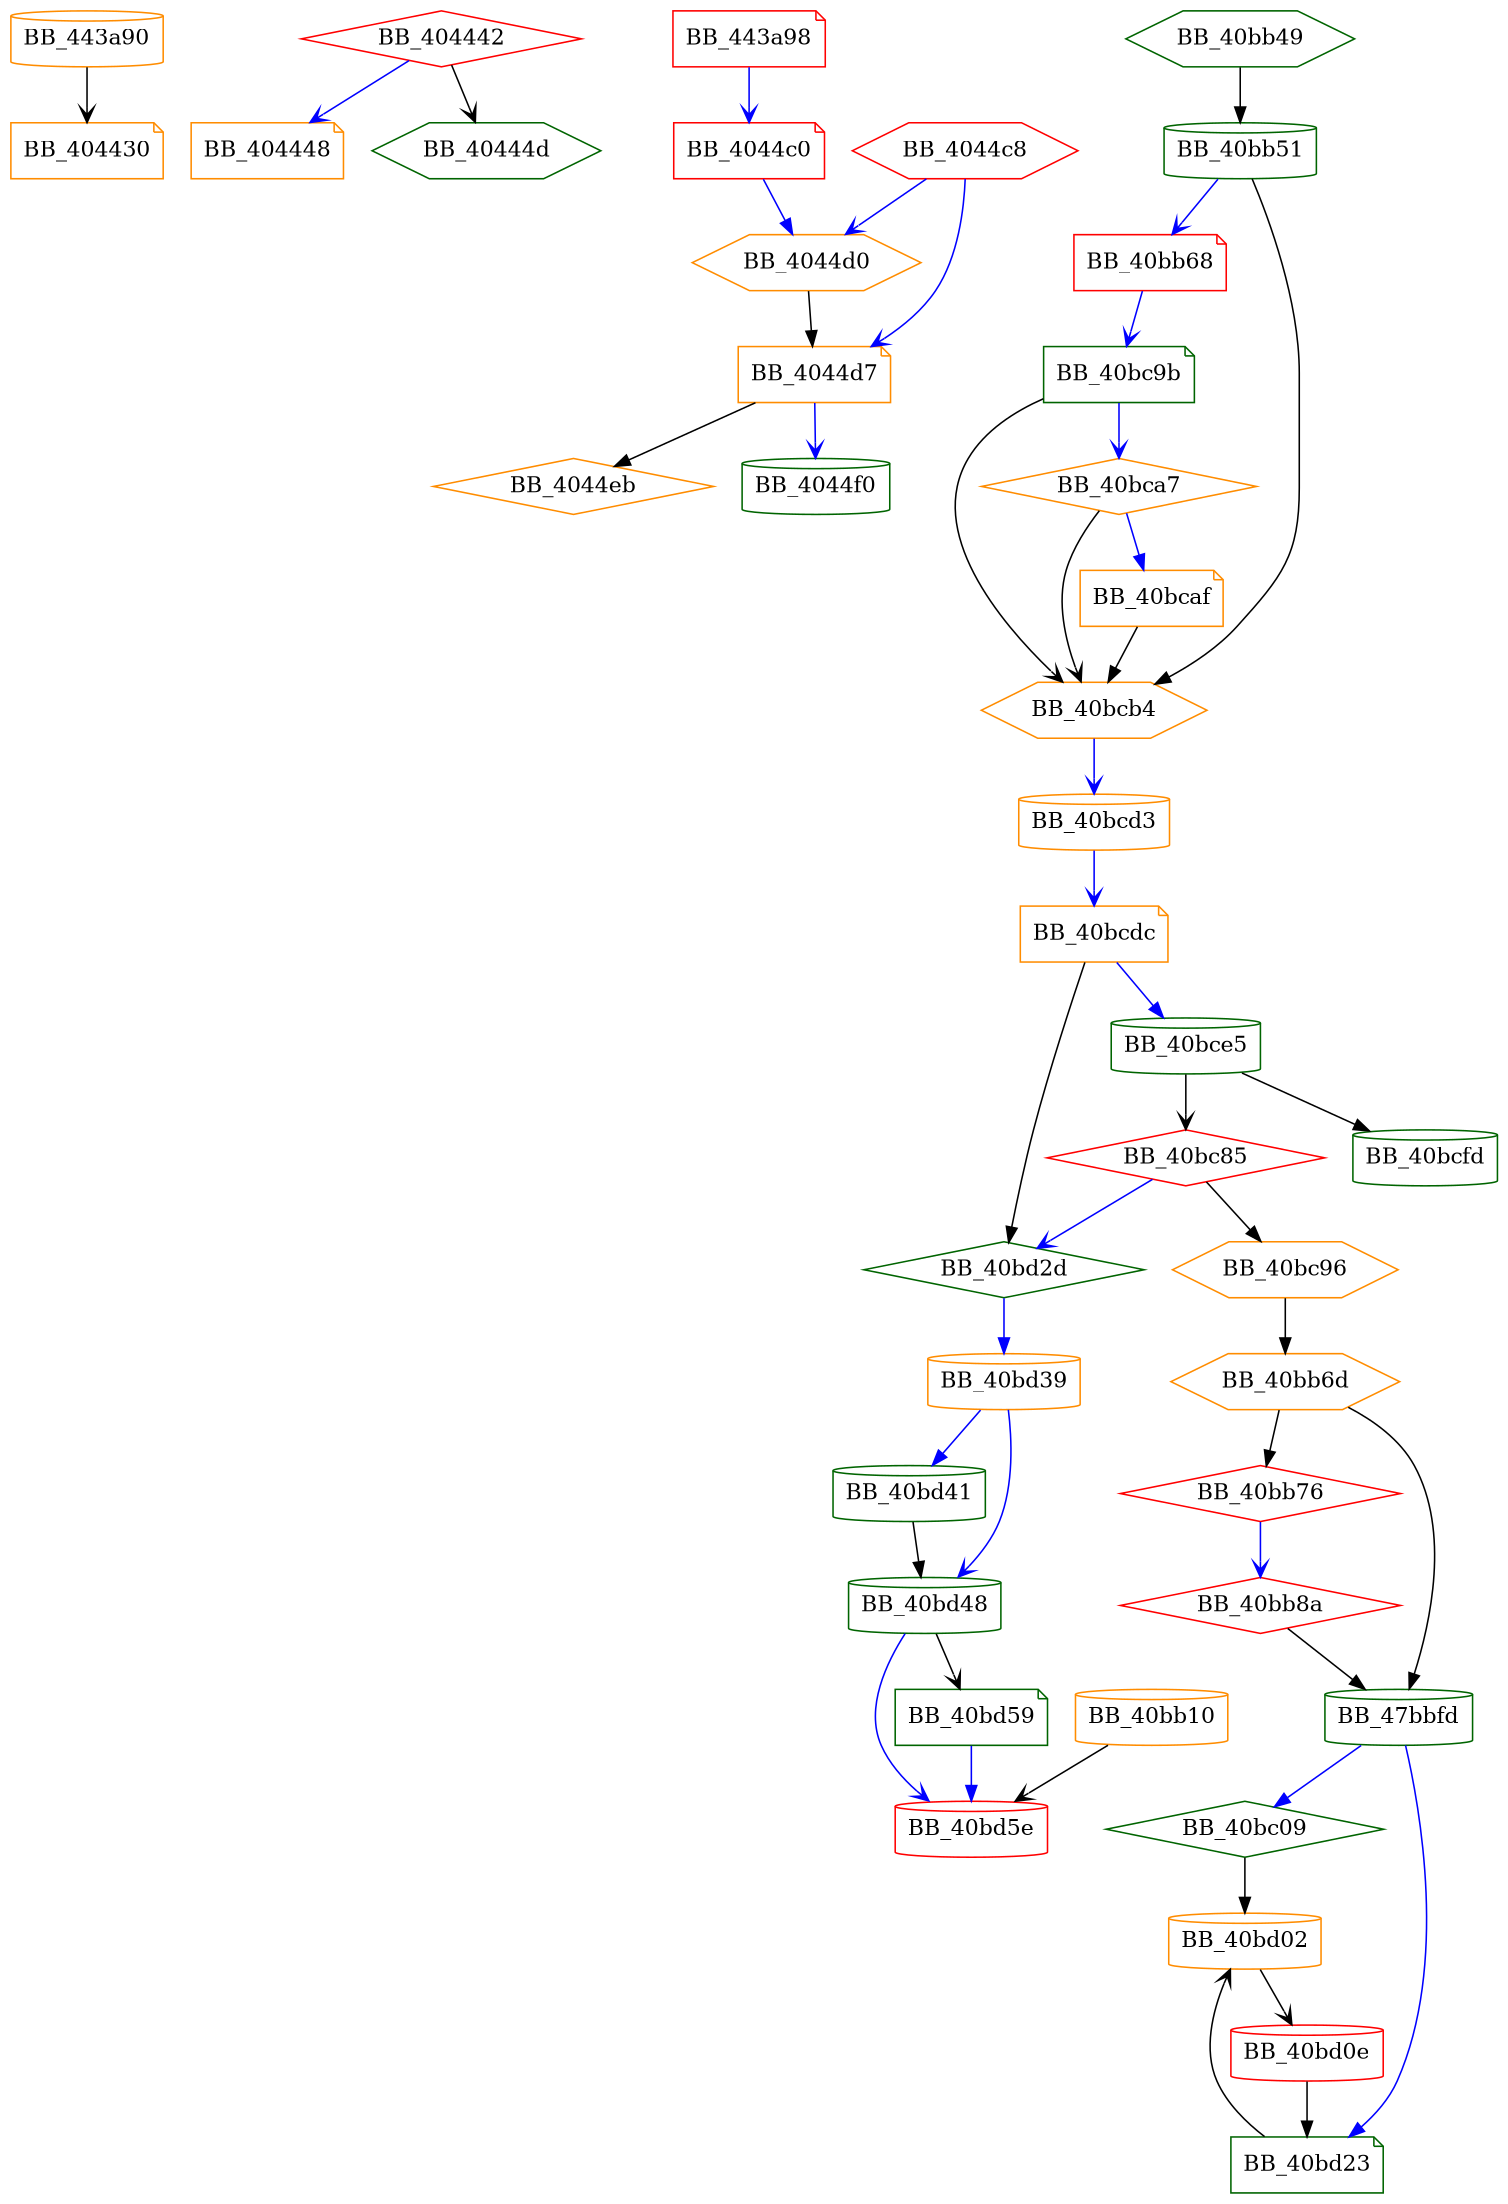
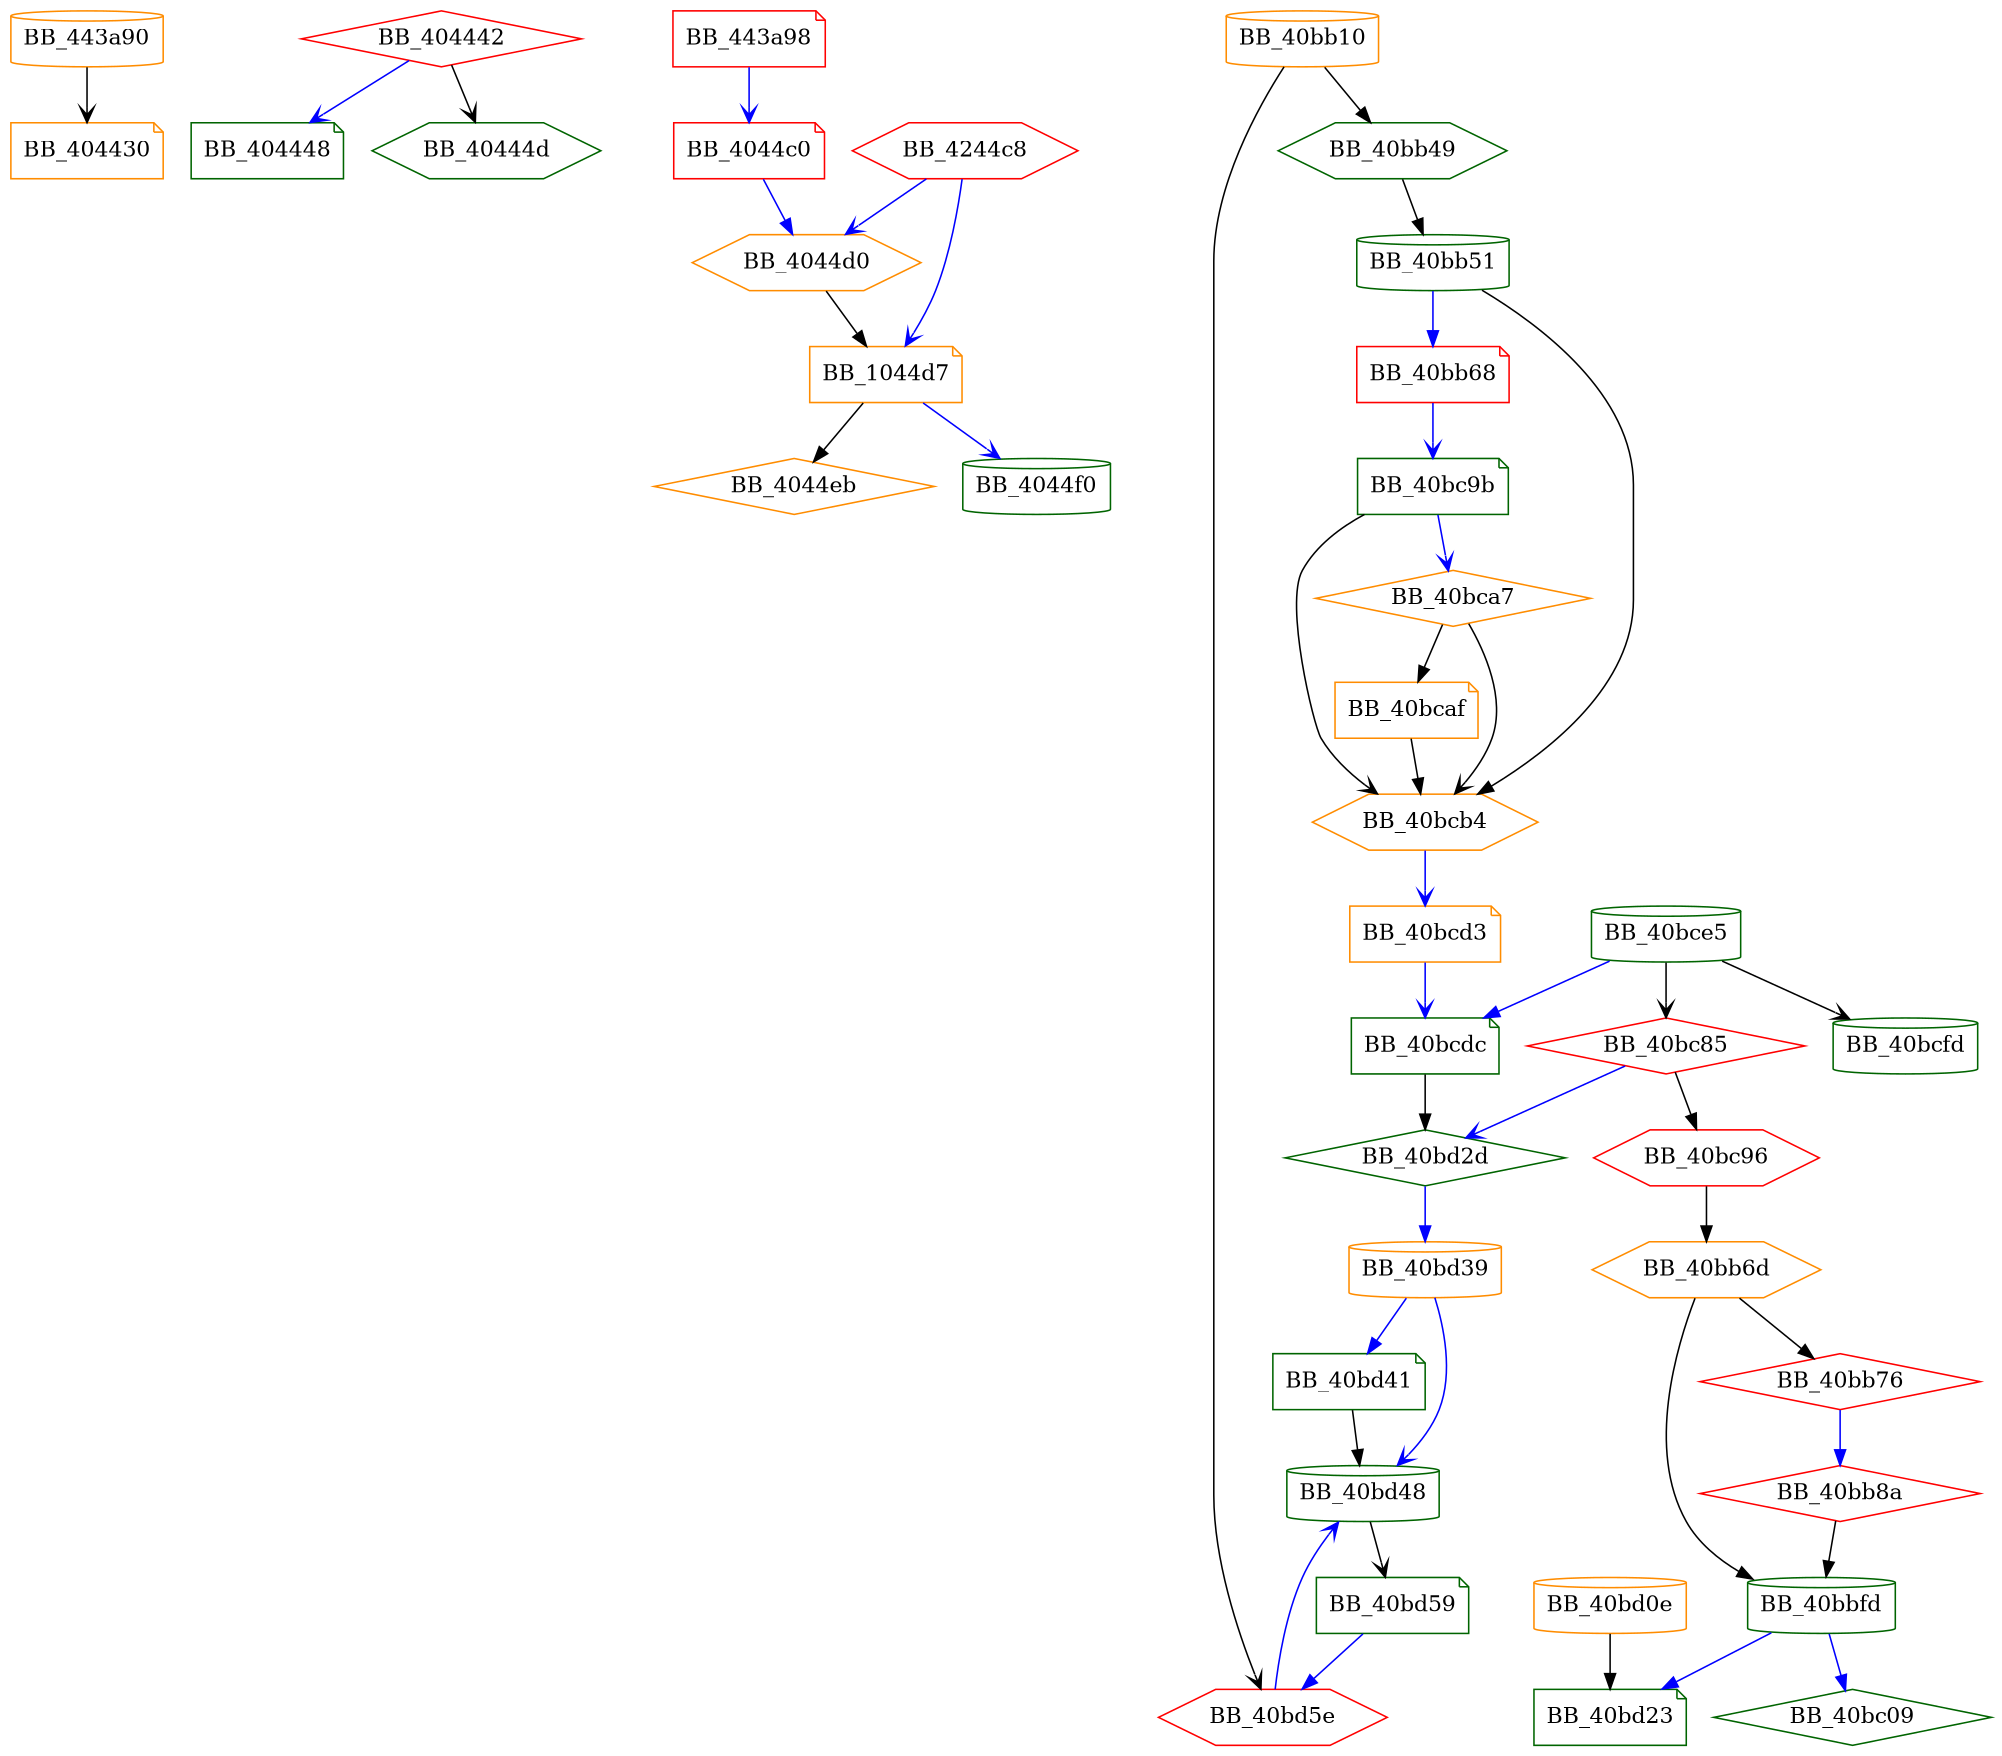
edge "BB_40bb10" -> "BB_40bb49": added
node "BB_404448": color darkorange -> darkgreen
node "BB_4044c8": label "BB_4044c8" -> "BB_4244c8"
edge "BB_40bb51" -> "BB_40bb68": arrowhead vee -> normal
node "BB_4044d7": label "BB_4044d7" -> "BB_1044d7"
edge "BB_40bca7" -> "BB_40bcaf": color blue -> black
node "BB_40bcd3": shape cylinder -> note
node "BB_40bcdc": color darkorange -> darkgreen
edge "BB_40bcdc" -> "BB_40bce5": reversed
edge "BB_40bce5" -> "BB_40bcfd": arrowhead normal -> vee
node "BB_40bc96": color darkorange -> red
node "BB_40bd41": shape cylinder -> note
edge "BB_40bb76" -> "BB_40bb8a": arrowhead vee -> normal
edge "BB_40bd48" -> "BB_40bd5e": reversed
node "BB_47bbfd": label "BB_47bbfd" -> "BB_40bbfd"
node "BB_40bd5e": shape cylinder -> hexagon
node "BB_40bd02": removed
node "BB_40bd0e": color red -> darkorange
